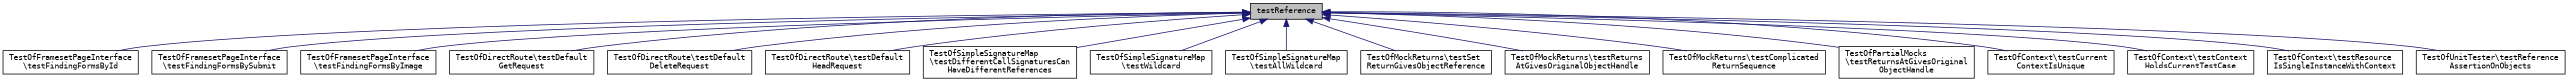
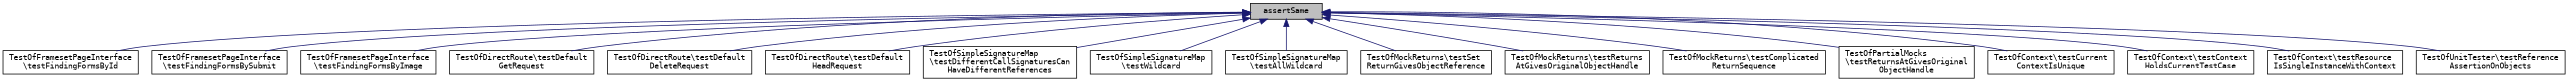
node "testReference": label "testReference" -> "assertSame"
